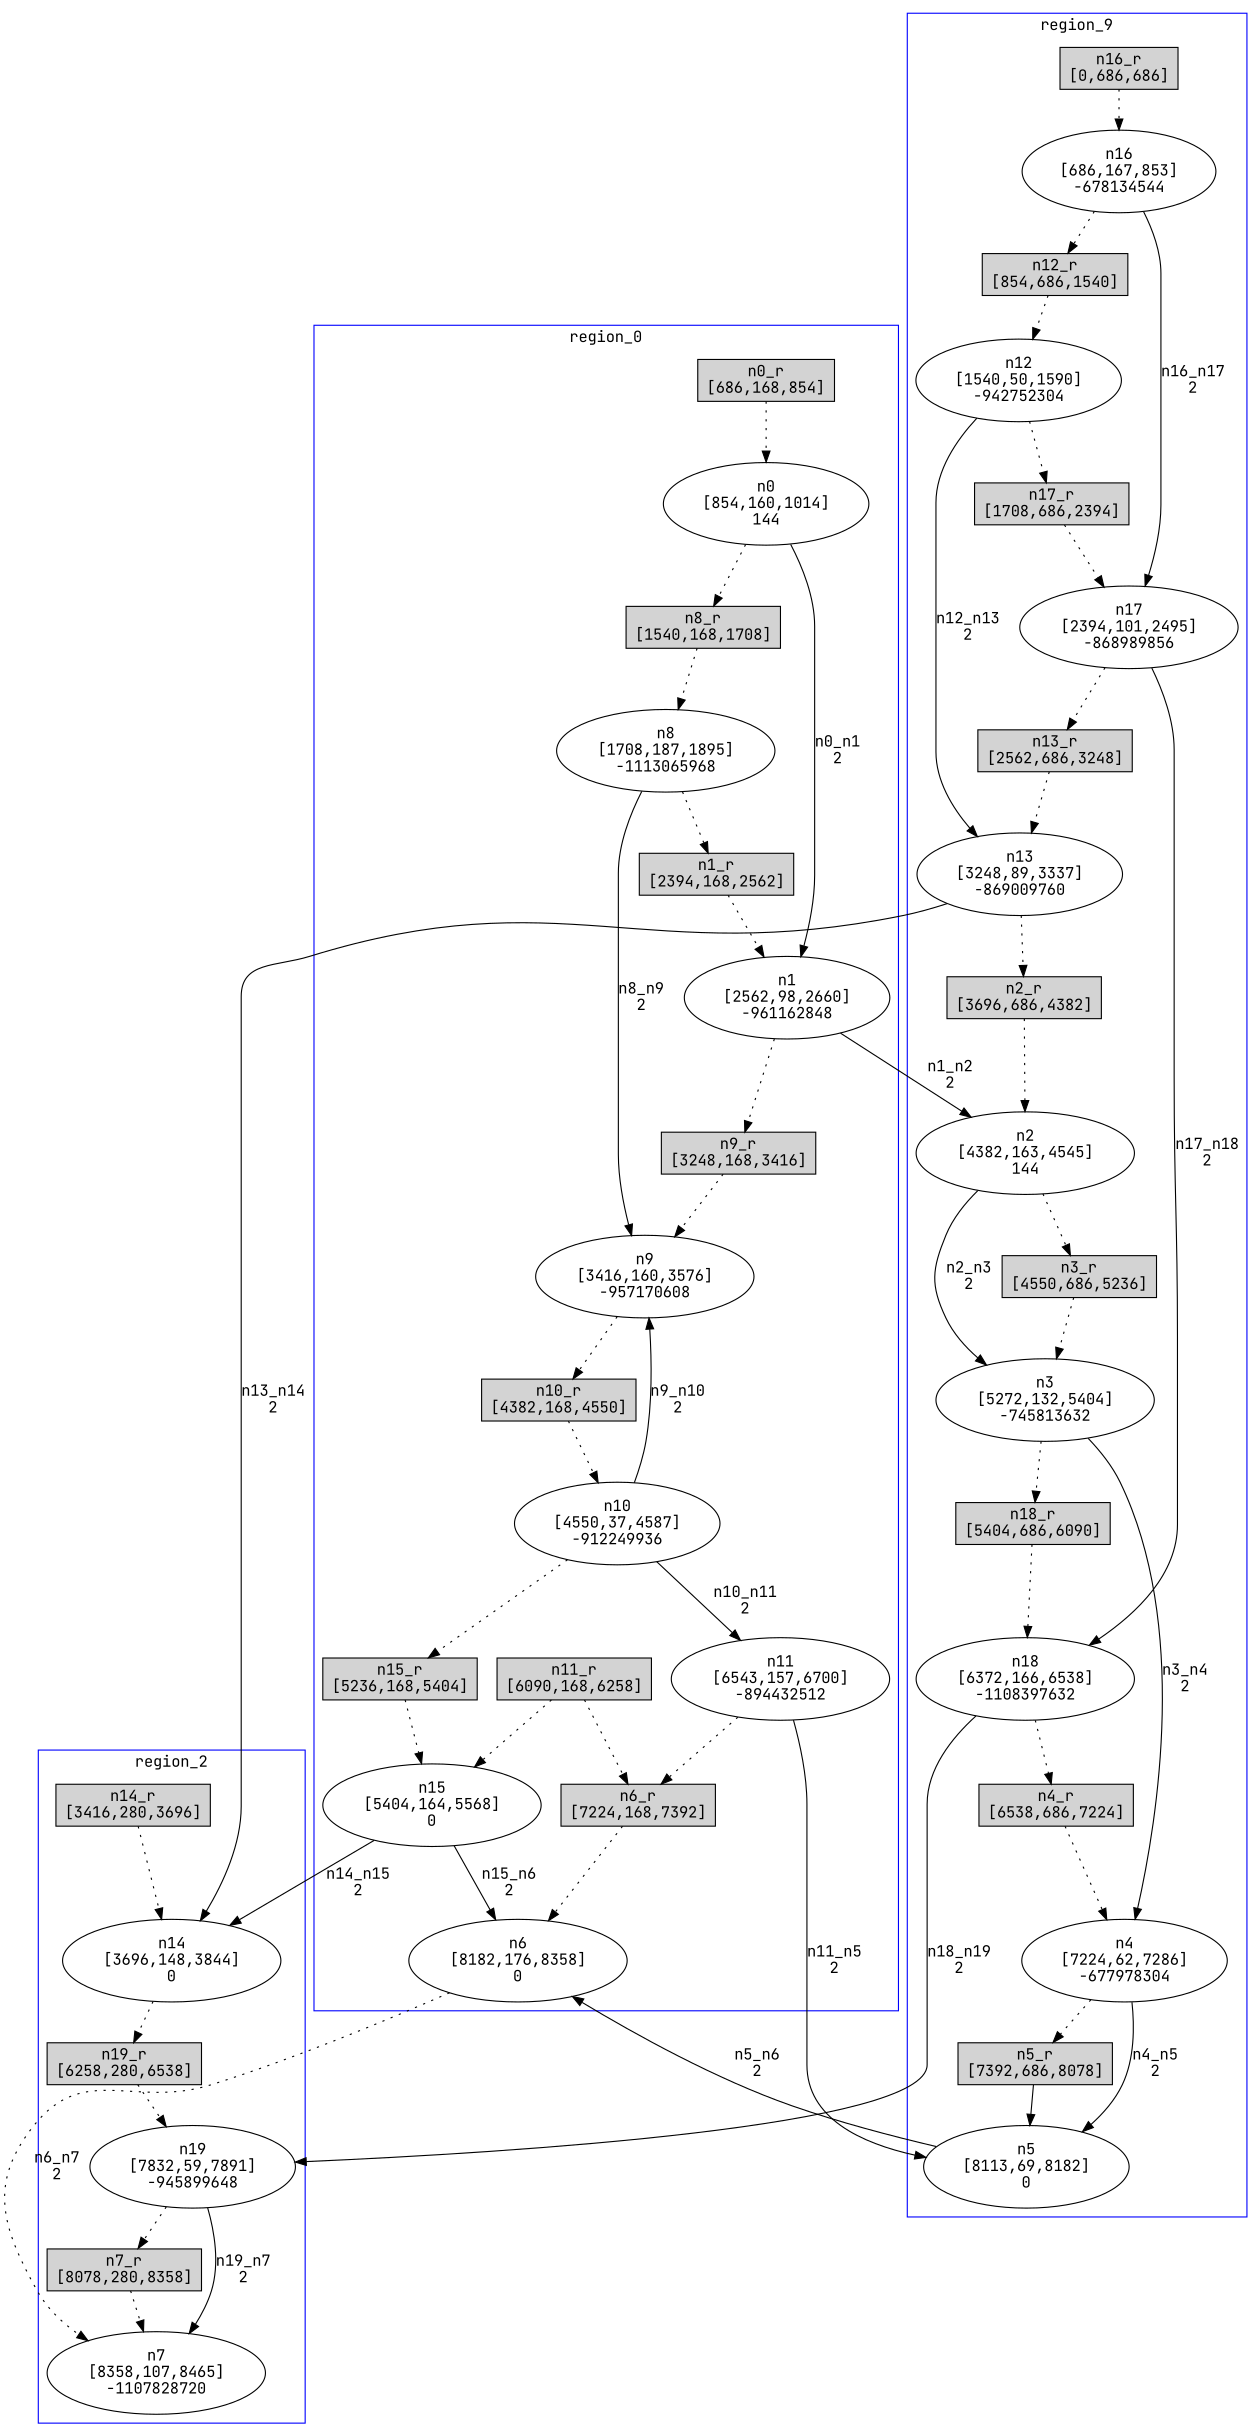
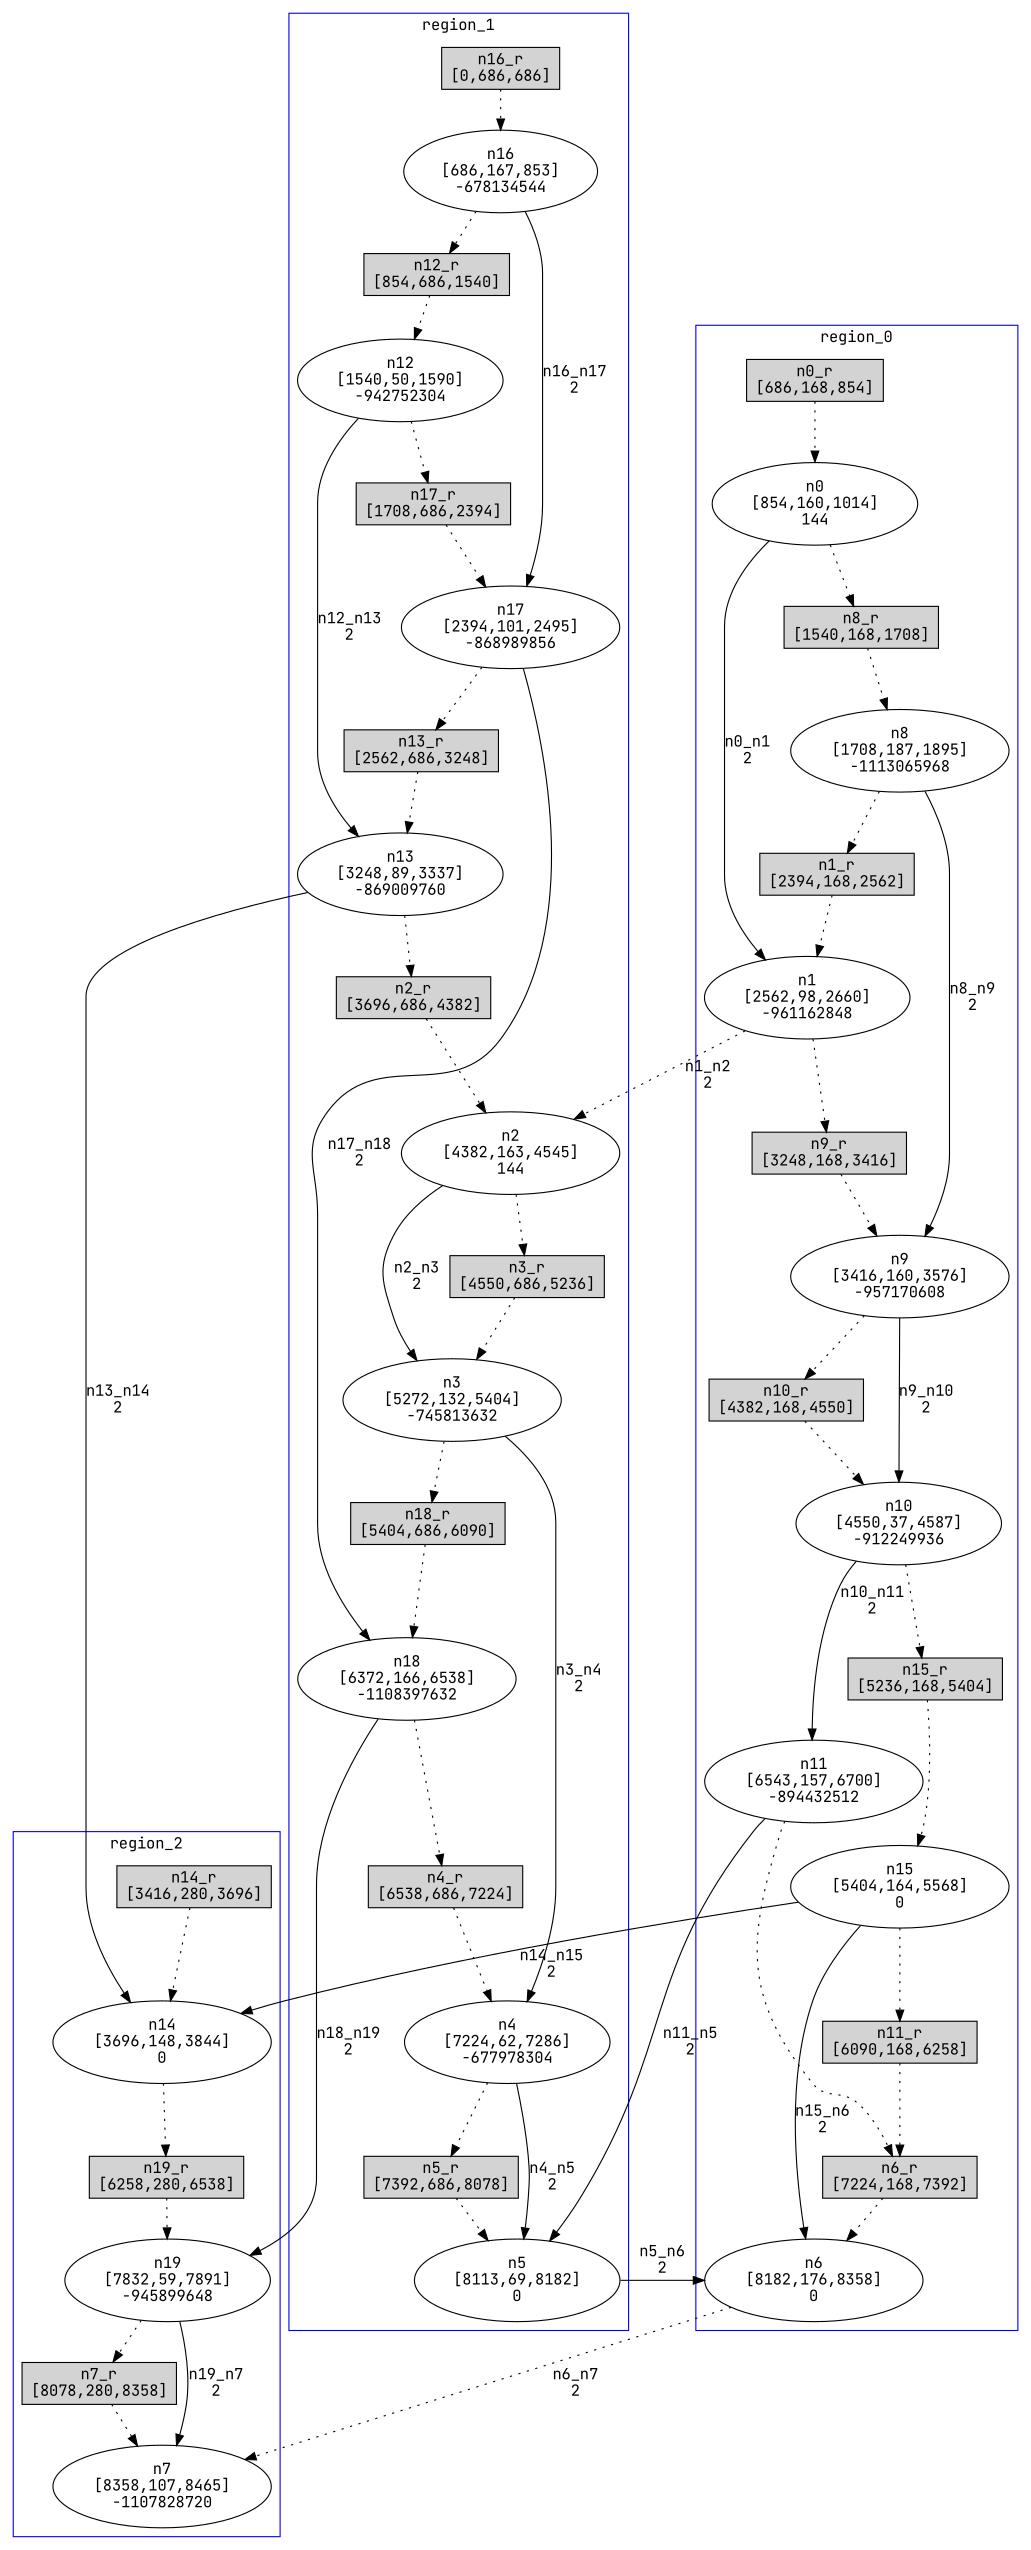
cluster "region_9": label "region_9" -> "region_1"
edge "n1 [2562,98,2660] -961162848" -> "n2 [4382,163,4545] 144": style solid -> dotted
edge "n10 [4550,37,4587] -912249936" -> "n9 [3416,160,3576] -957170608": reversed
edge "n11_r [6090,168,6258]" -> "n15 [5404,164,5568] 0": reversed
edge "n5_r [7392,686,8078]" -> "n5 [8113,69,8182] 0": style solid -> dotted
